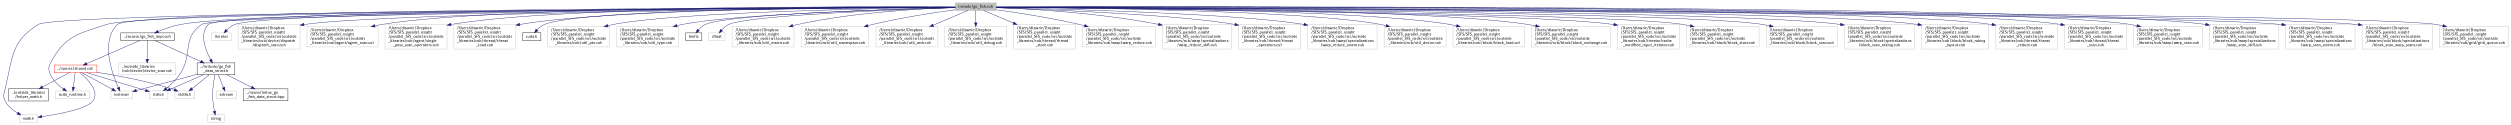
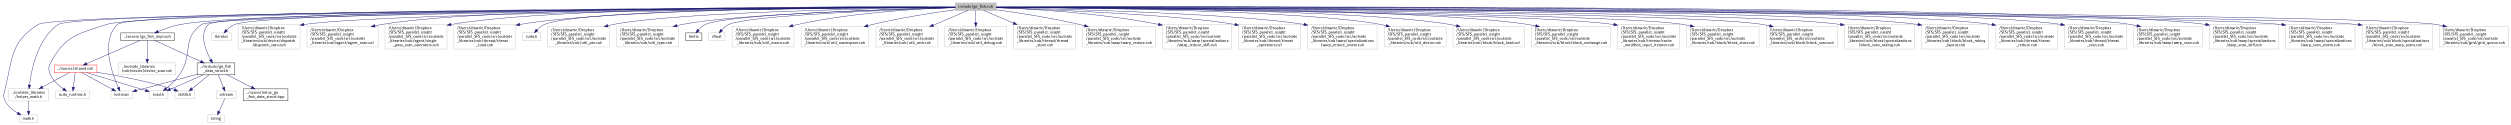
edge "include/go_fish.cuh" -> "../outside_libraries /helper_math.h": added
node "cuda.h": color black -> grey75
edge "../include/go_fish _data_struct.h" -> "string": now "sstream" -> "string"
node "../outside_libraries /helper_math.h": color black -> grey75
node "stdio.h": label "stdio.h" -> "load.h"
edge "../source/shared.cuh" -> "math.h": now "../outside_libraries /helper_math.h" -> "math.h"
